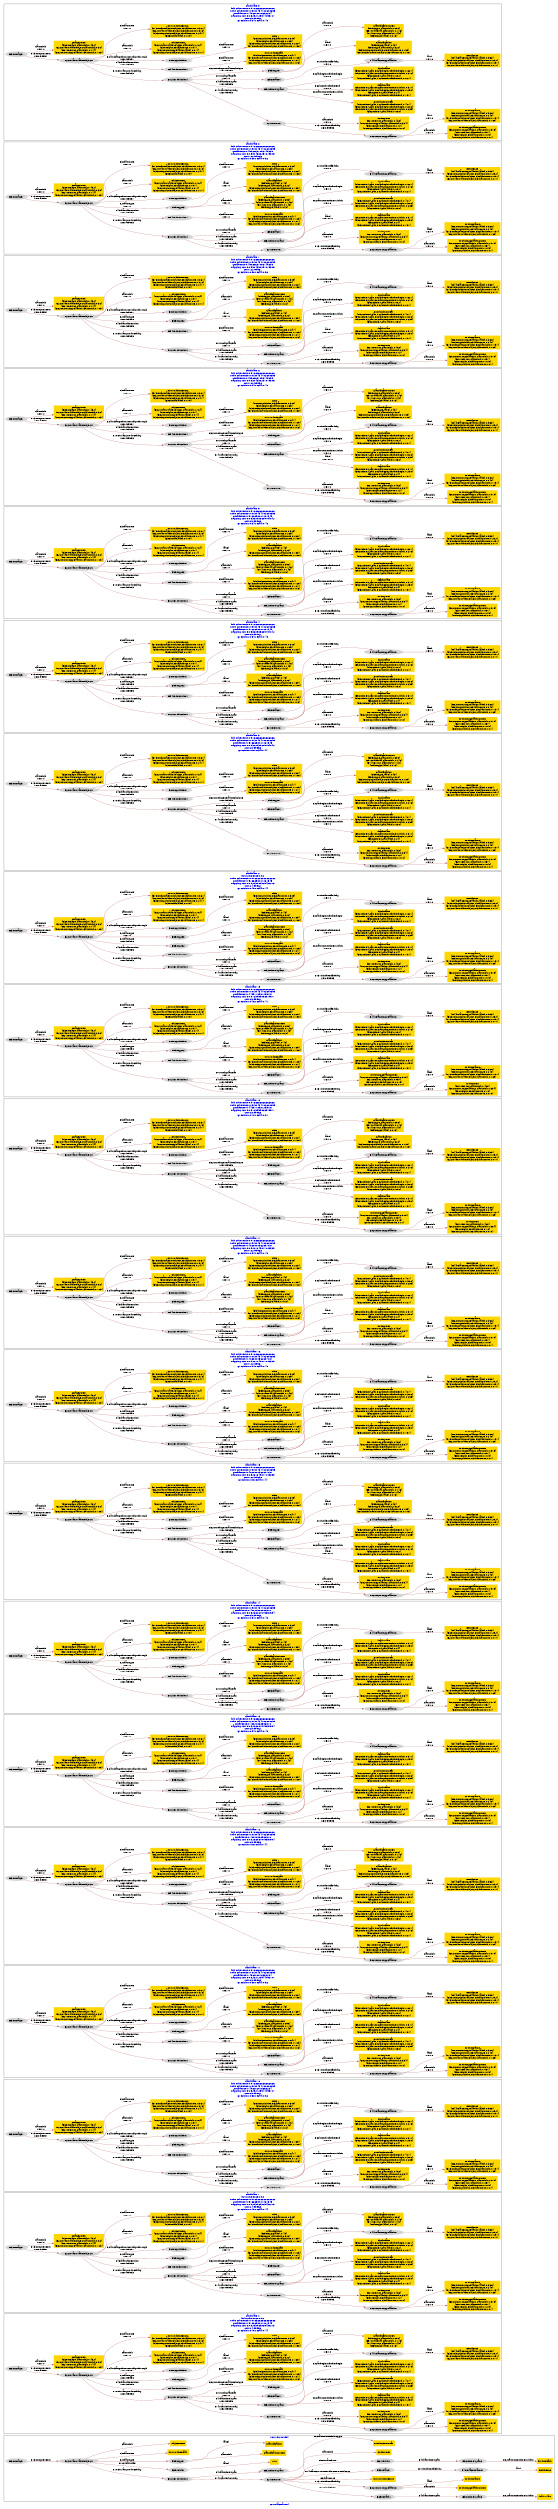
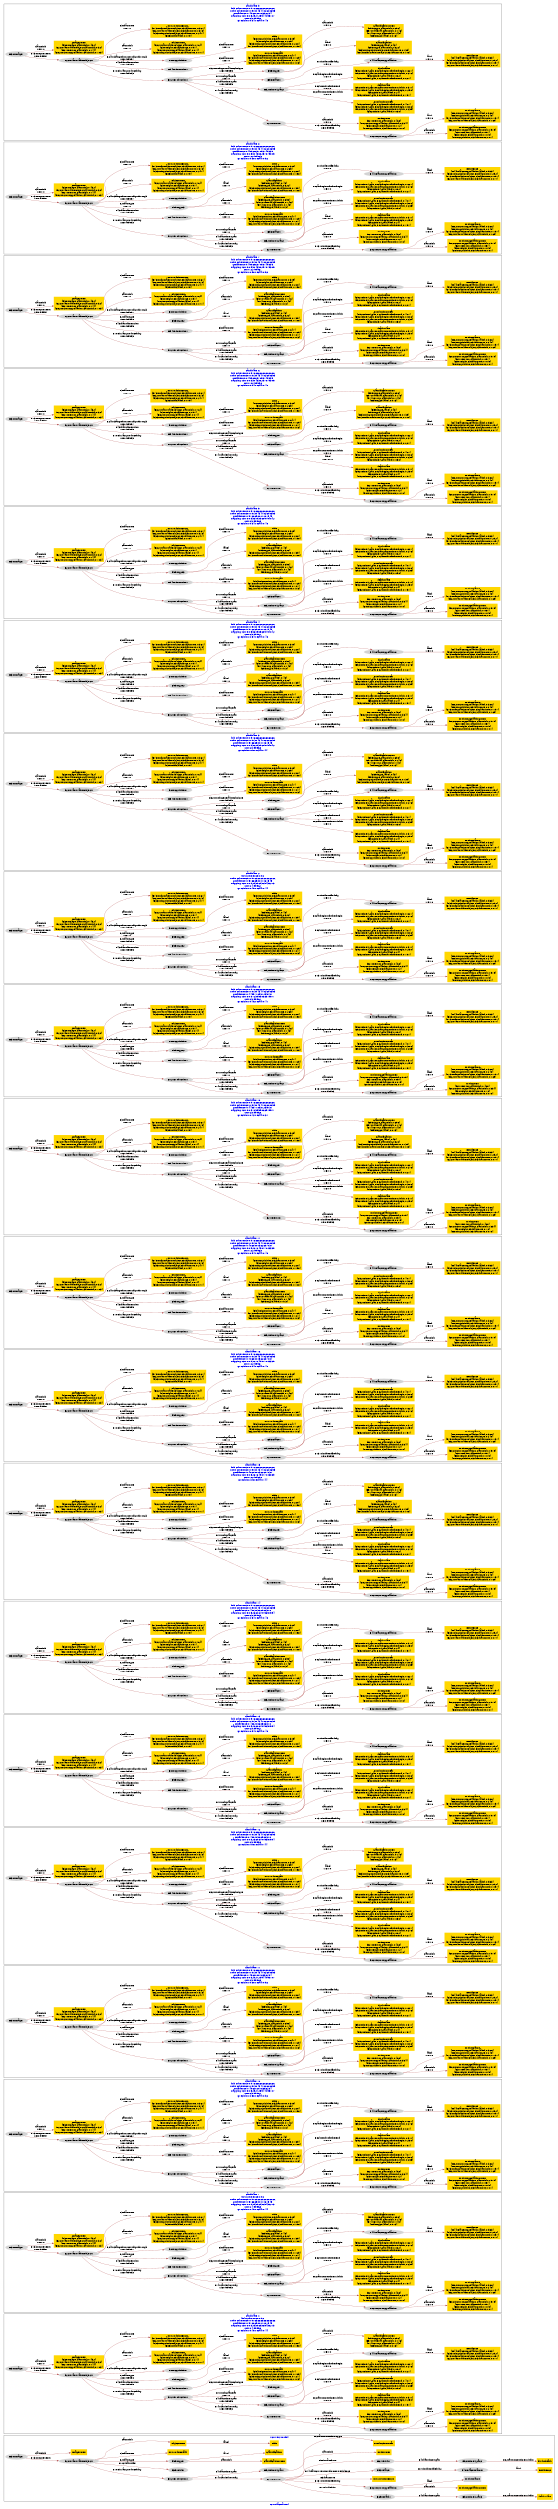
node "Image_URL": added
edge "E35_Title1" -> "Title": now "Object_URI" -> "Title"
node "Artist_Name": fillcolor gold -> lightgray
